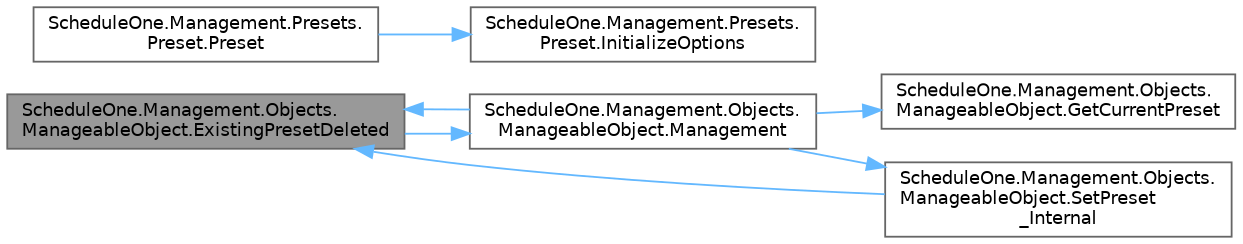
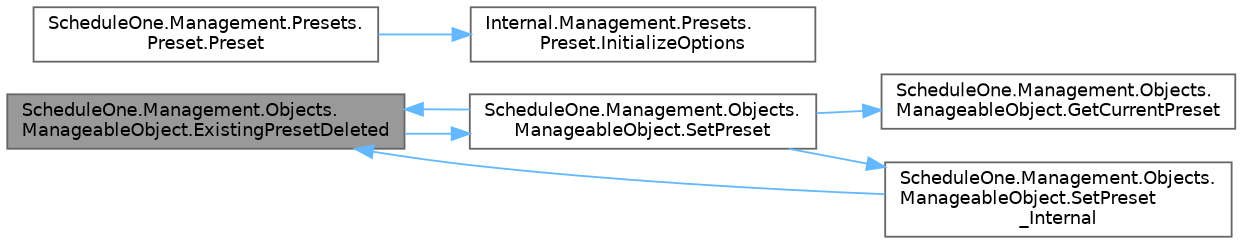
node "ScheduleOne.Management.Presets. Preset.InitializeOptions": label "ScheduleOne.Management.Presets. Preset.InitializeOptions" -> "Internal.Management.Presets. Preset.InitializeOptions"
node "ScheduleOne.Management.Objects. ManageableObject.Management": label "ScheduleOne.Management.Objects. ManageableObject.Management" -> "ScheduleOne.Management.Objects. ManageableObject.SetPreset"
